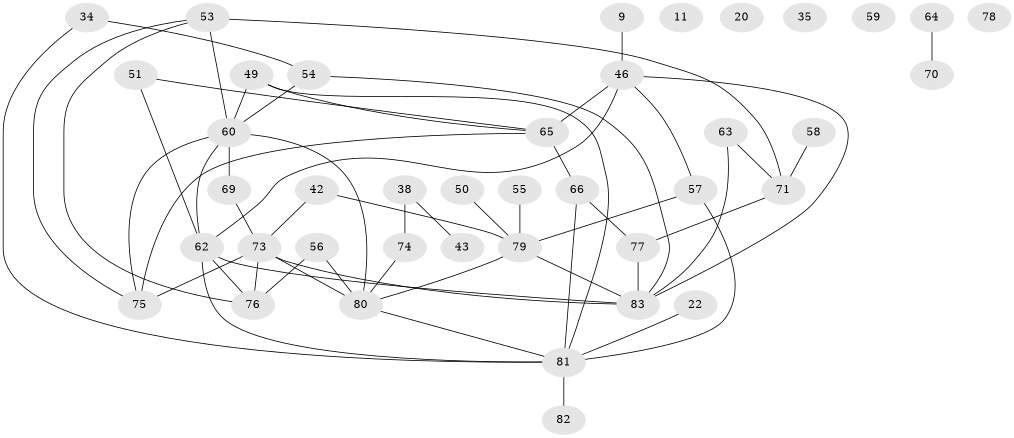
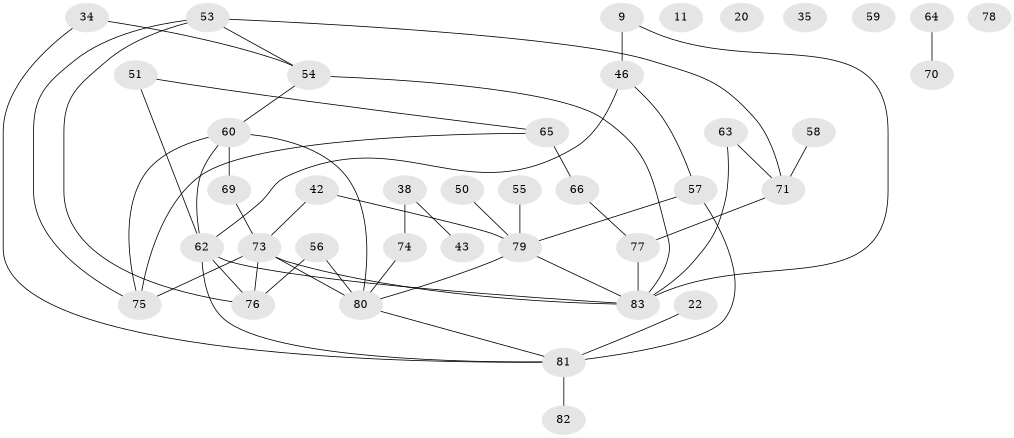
edge "53" -- "60": now "53" -- "54"
node "49": removed
edge "46" -- "65": removed
edge "46" -- "83": now "9" -- "83"
edge "66" -- "81": removed
